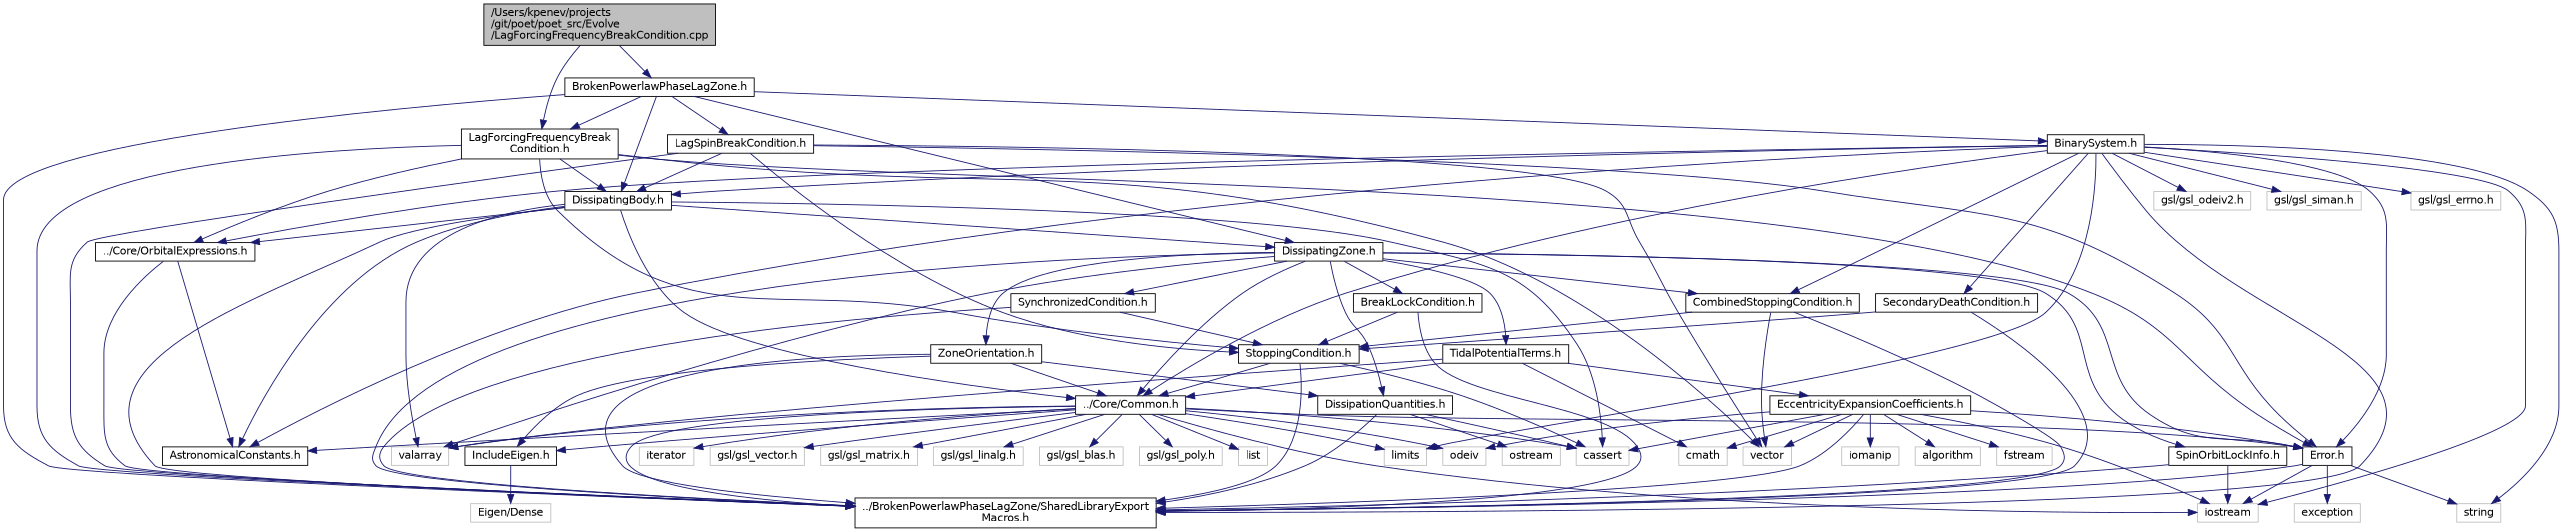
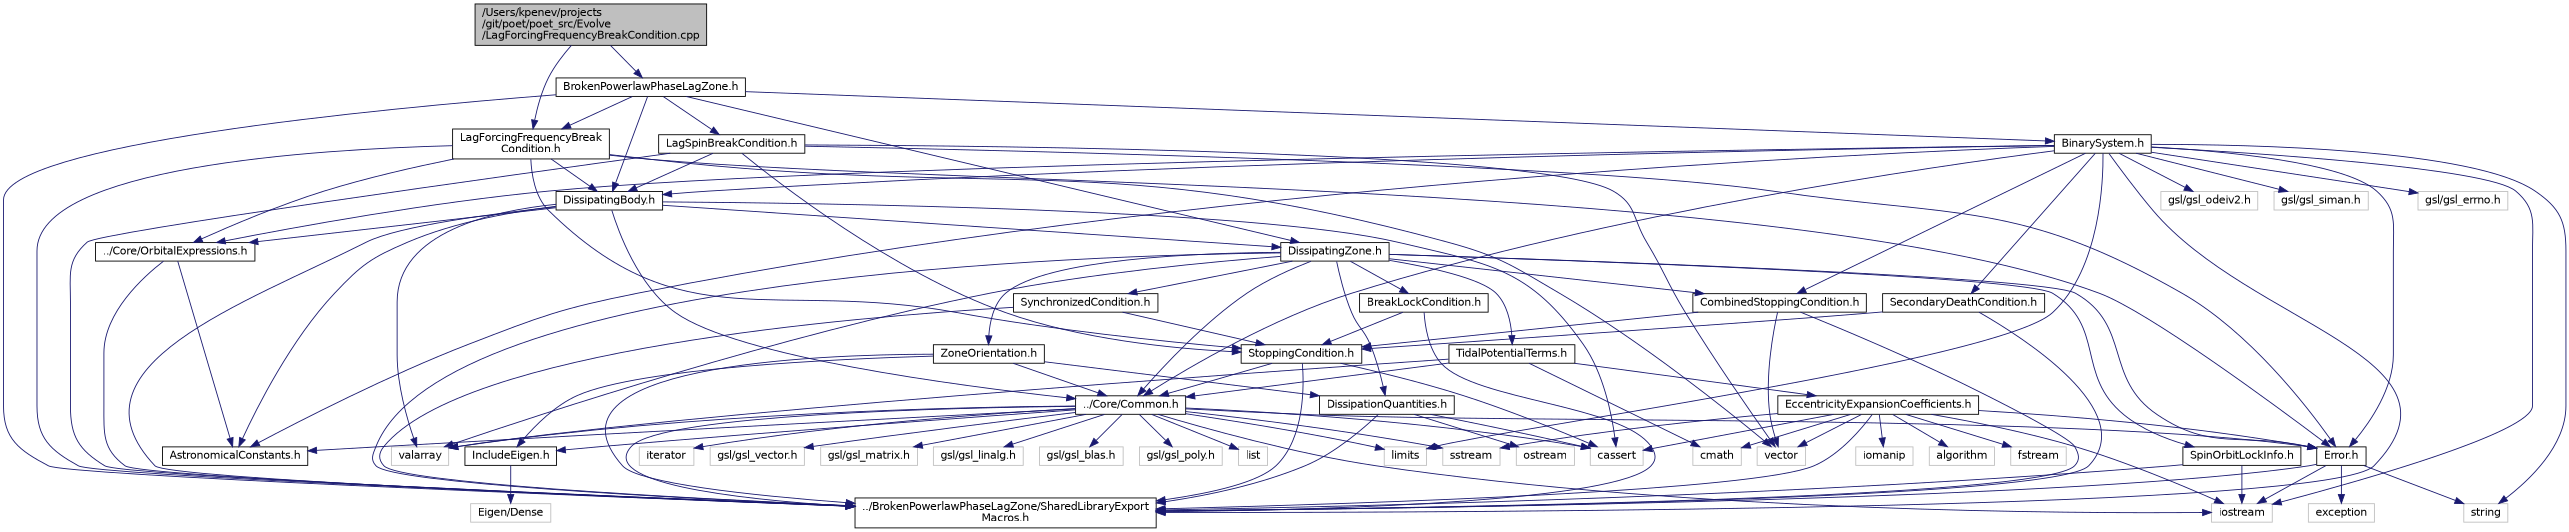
node "odeiv": label "odeiv" -> "sstream"
